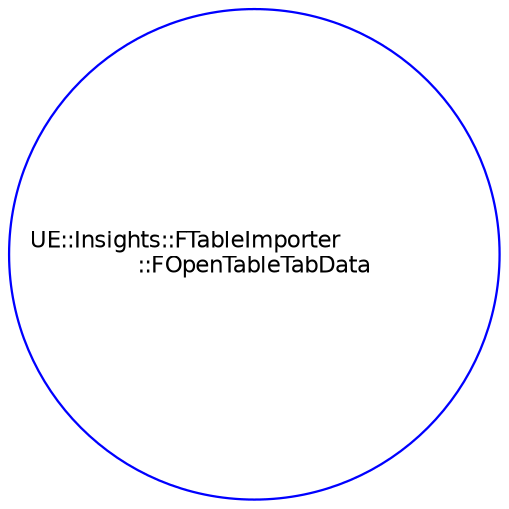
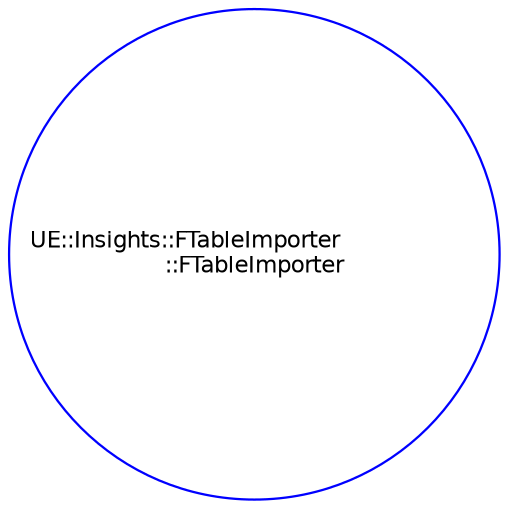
node "UE::Insights::FTableImporter ::FOpenTableTabData": label "UE::Insights::FTableImporter ::FOpenTableTabData" -> "UE::Insights::FTableImporter ::FTableImporter"
